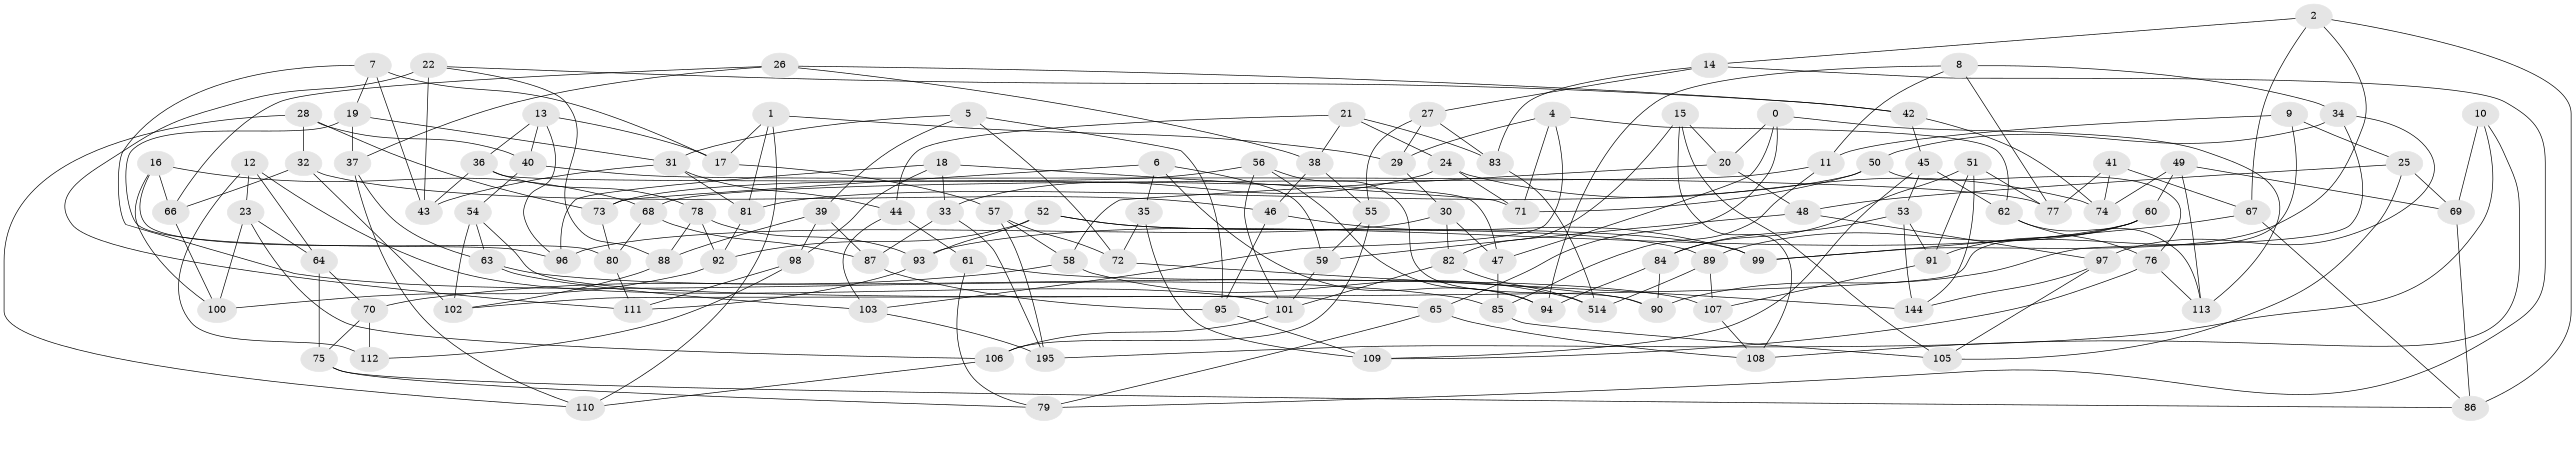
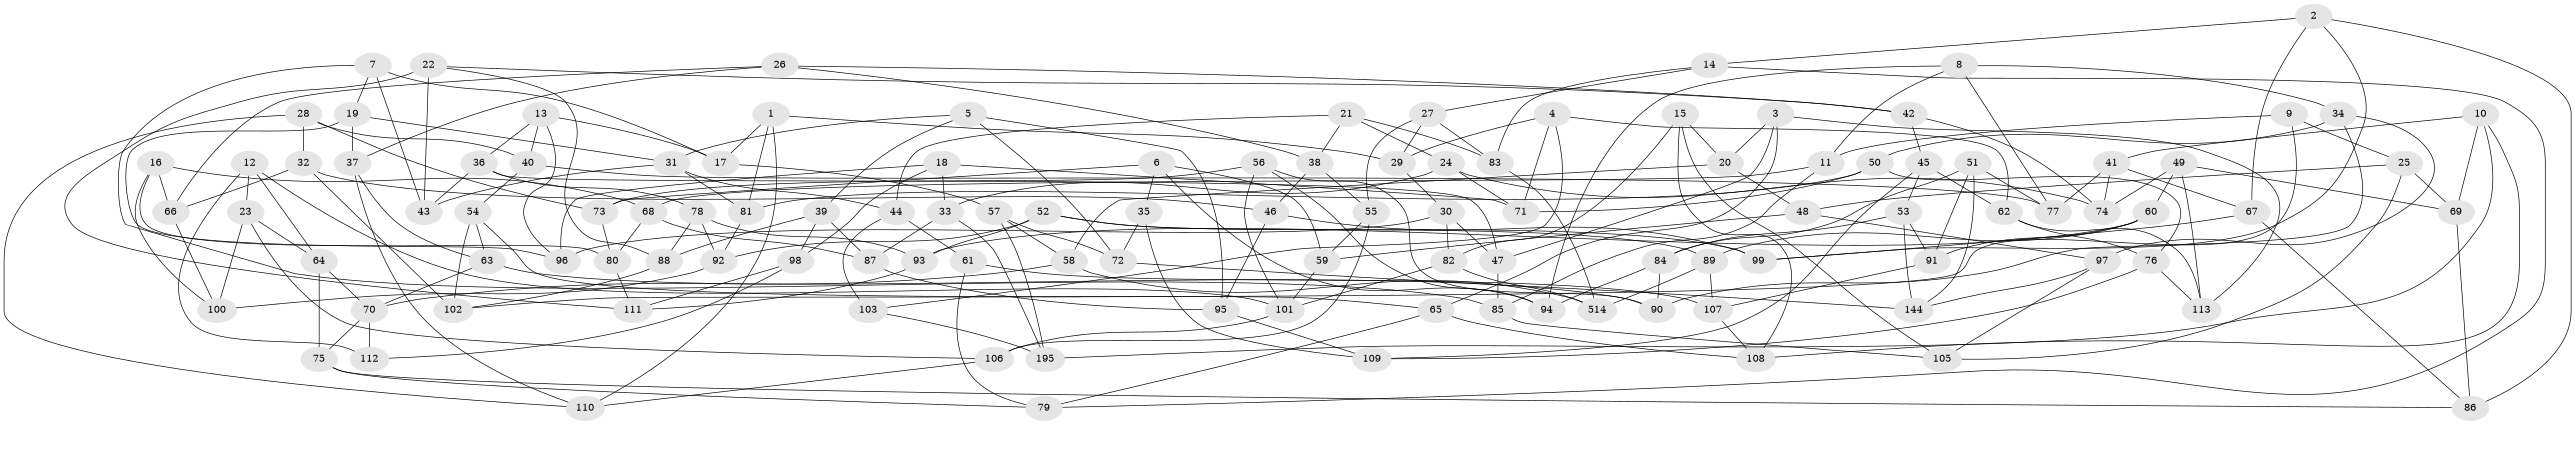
node "0": label "0" -> "3"
edge "10" -- "41": added
edge "63" -- "103": now "63" -- "70"
